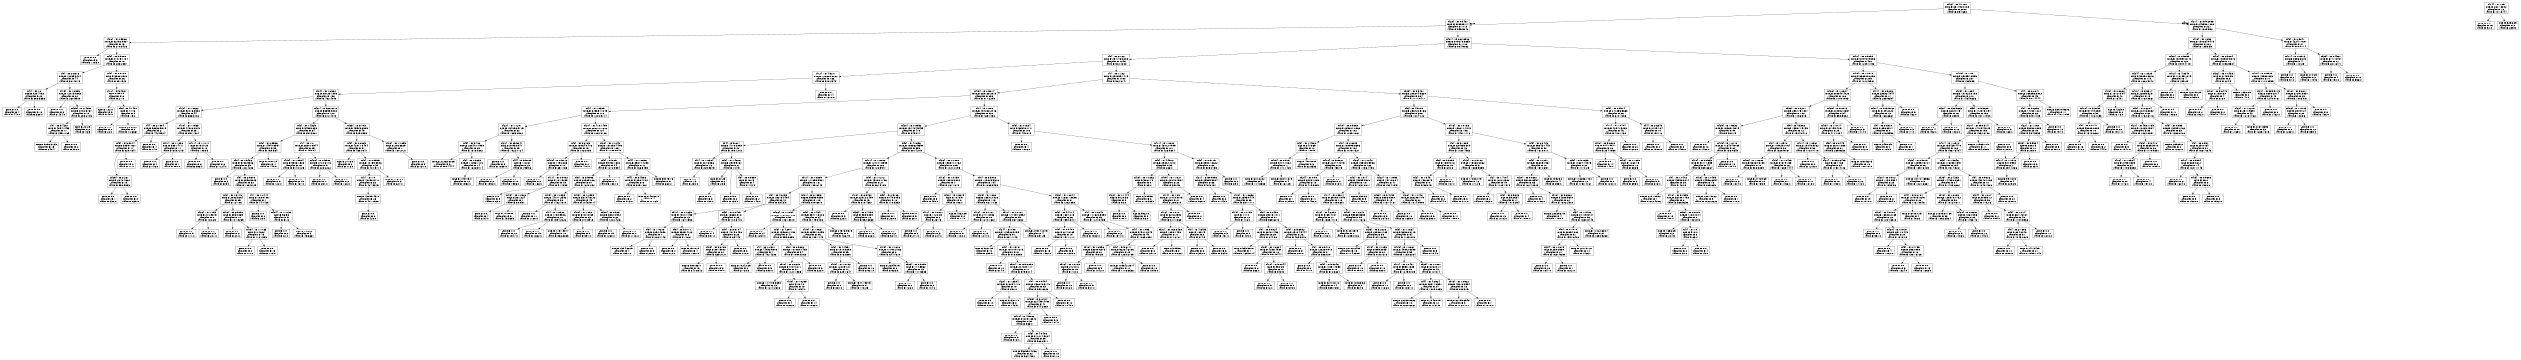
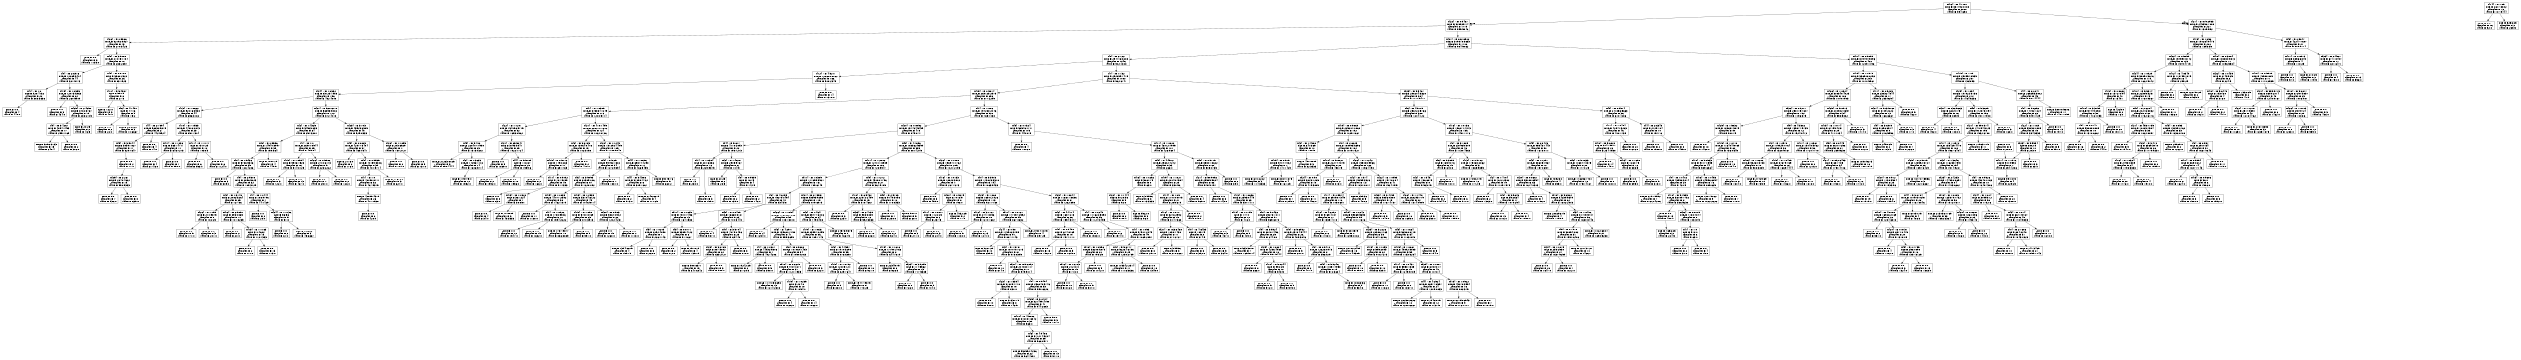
node "mse = 0.0 samples = 18 value = 369.0": removed
edge "X[2] <= 1.4388 mse = 6416.65 samples = 10 value = 108.5" -> "X[19] <= 0.979 mse = 5404.4082 samples = 7 value = 141.1429": removed
edge "X[9] <= 3.5044 mse = 30391.827 samples = 17 value = 529.7647" -> "X[25] <= 2.261 mse = 2640.4622 samples = 15 value = 590.9333": now "mse = 0.0 samples = 2 value = 71.0" -> "X[25] <= 2.261 mse = 2640.4622 samples = 15 value = 590.9333"
node "mse = 0.0 samples = 2 value = 700.0": added
node "mse = 0.0 samples = 17 value = 1705.0": added
edge "X[2] <= 1.4678 mse = 2905.9167 samples = 6 value = 104.5" -> "mse = 9.0 samples = 2 value = 139.0": now "X[8] <= 0.9539 mse = 16.75 samples = 4 value = 142.5" -> "mse = 9.0 samples = 2 value = 139.0"
edge "X[9] <= 2.9308 mse = 2856.9023 samples = 32 value = 109.3125" -> "X[7] <= 1.0444 mse = 186.9796 samples = 7 value = 44.1429": added
edge "mse = 20.25 samples = 2 value = 28.5" -> "mse = 0.0 samples = 3 value = 195.0": now "X[7] <= 1.0384 mse = 281.6836 samples = 16 value = 229.9375" -> "mse = 0.0 samples = 3 value = 195.0"
edge "X[16] <= 1.0252 mse = 5061.75 samples = 8 value = 63.0" -> "mse = 3.5556 samples = 3 value = 13.3333": now "X[19] <= 1.1821 mse = 20048.7584 samples = 25 value = 330.96" -> "mse = 3.5556 samples = 3 value = 13.3333"
node "mse = 2146.6875 value = 4 value = 171.25": label "mse = 2146.6875 value = 4 value = 171.25" -> "mse = 2146.6875 samples = 4 value = 171.25"
node "mse = 0.0 samples = 9 value = 2848.0": label "mse = 0.0 samples = 9 value = 2848.0" -> "mse = 0.0 samples = 9 value = 1848.0"
edge "X[26] <= 0.8705 mse = 7188.4844 samples = 8 value = 103.375" -> "mse = 7656.25 samples = 2 value = 224.5": now "mse = 0.0 samples = 13 value = 480.0" -> "mse = 7656.25 samples = 2 value = 224.5"
edge "X[0] <= 2.7686 mse = 684.2248 samples = 31 value = 1843.0323" -> "X[3] <= 1.014 mse = 6671.5764 samples = 48 value = 1784.5833": reversed
node "mse = 8270.3112 samples = 14 value = 585.7857": removed
node "mse = 0.0 samples = 12 value = 1149.0": removed
node "mse = 0.0 samples = 3 value = 918.0": removed
